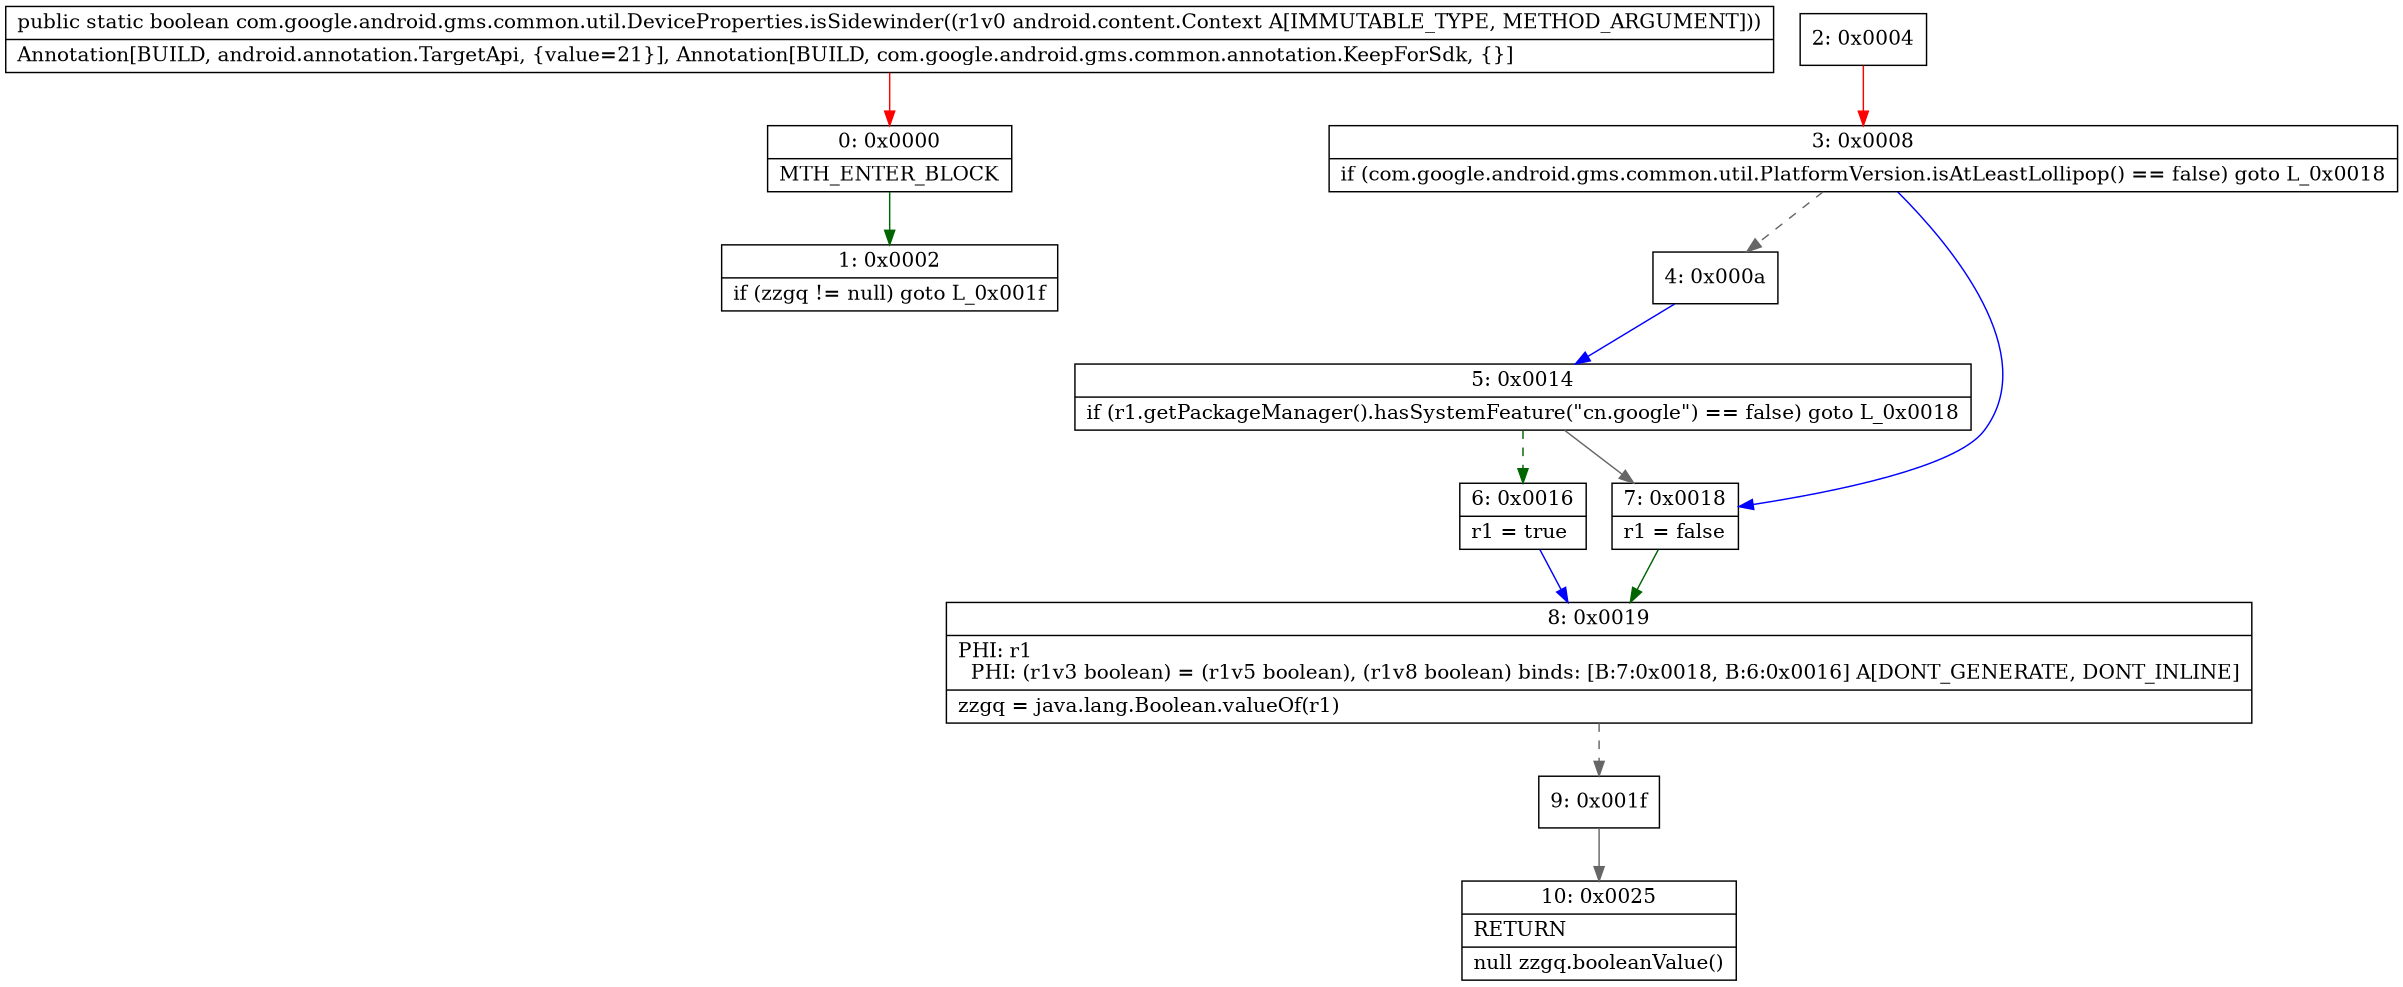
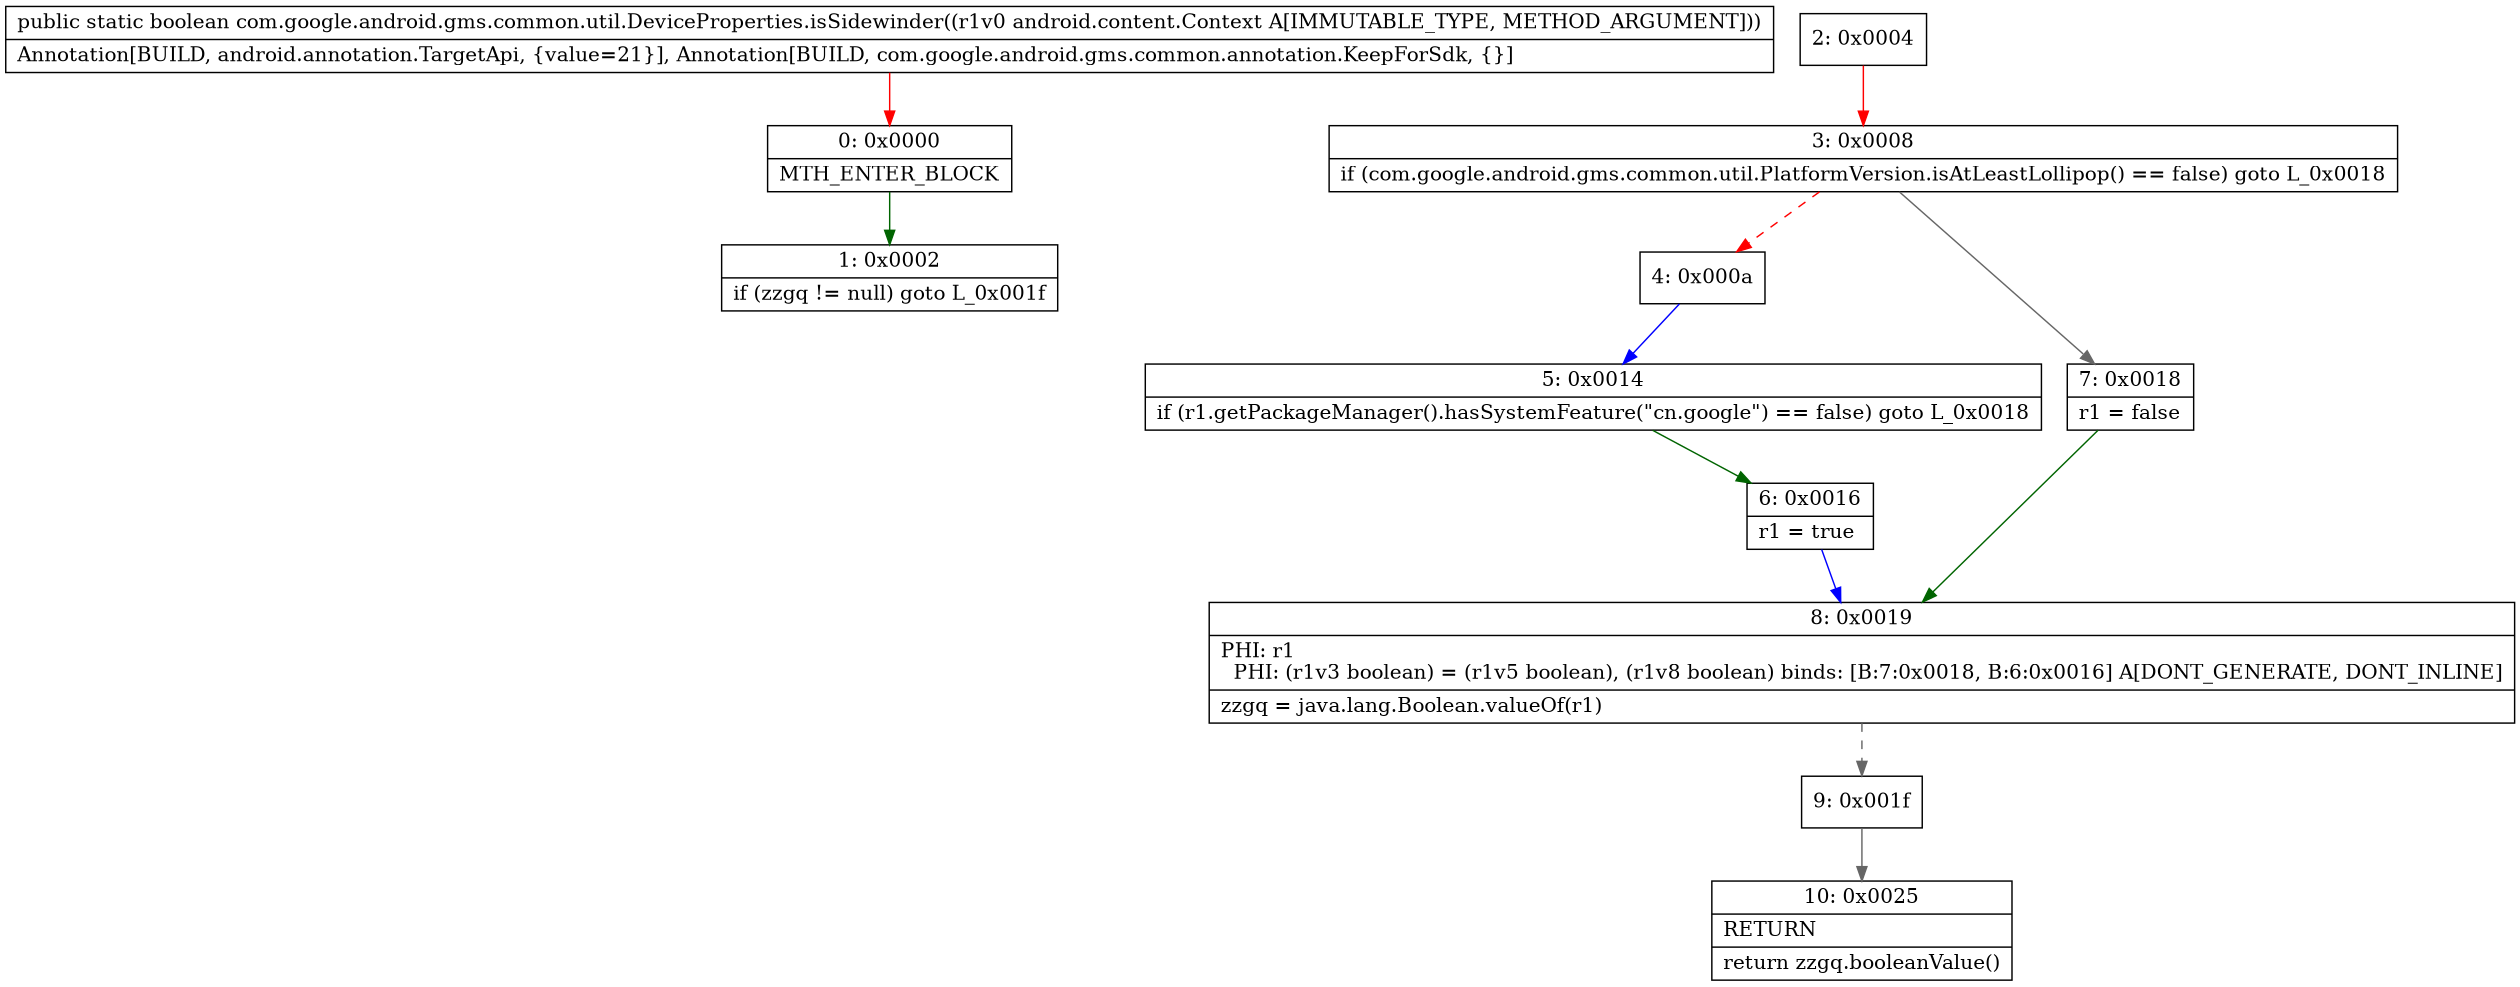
edge "3: 0x0008" -> "4: 0x000a": color gray40 -> red
edge "3: 0x0008" -> "7: 0x0018": color blue -> gray40
edge "5: 0x0014" -> "6: 0x0016": style dashed -> solid
edge "5: 0x0014" -> "7: 0x0018": removed
node "10: 0x0025": text "null zzgq.booleanValue()" -> "return zzgq.booleanValue()"
